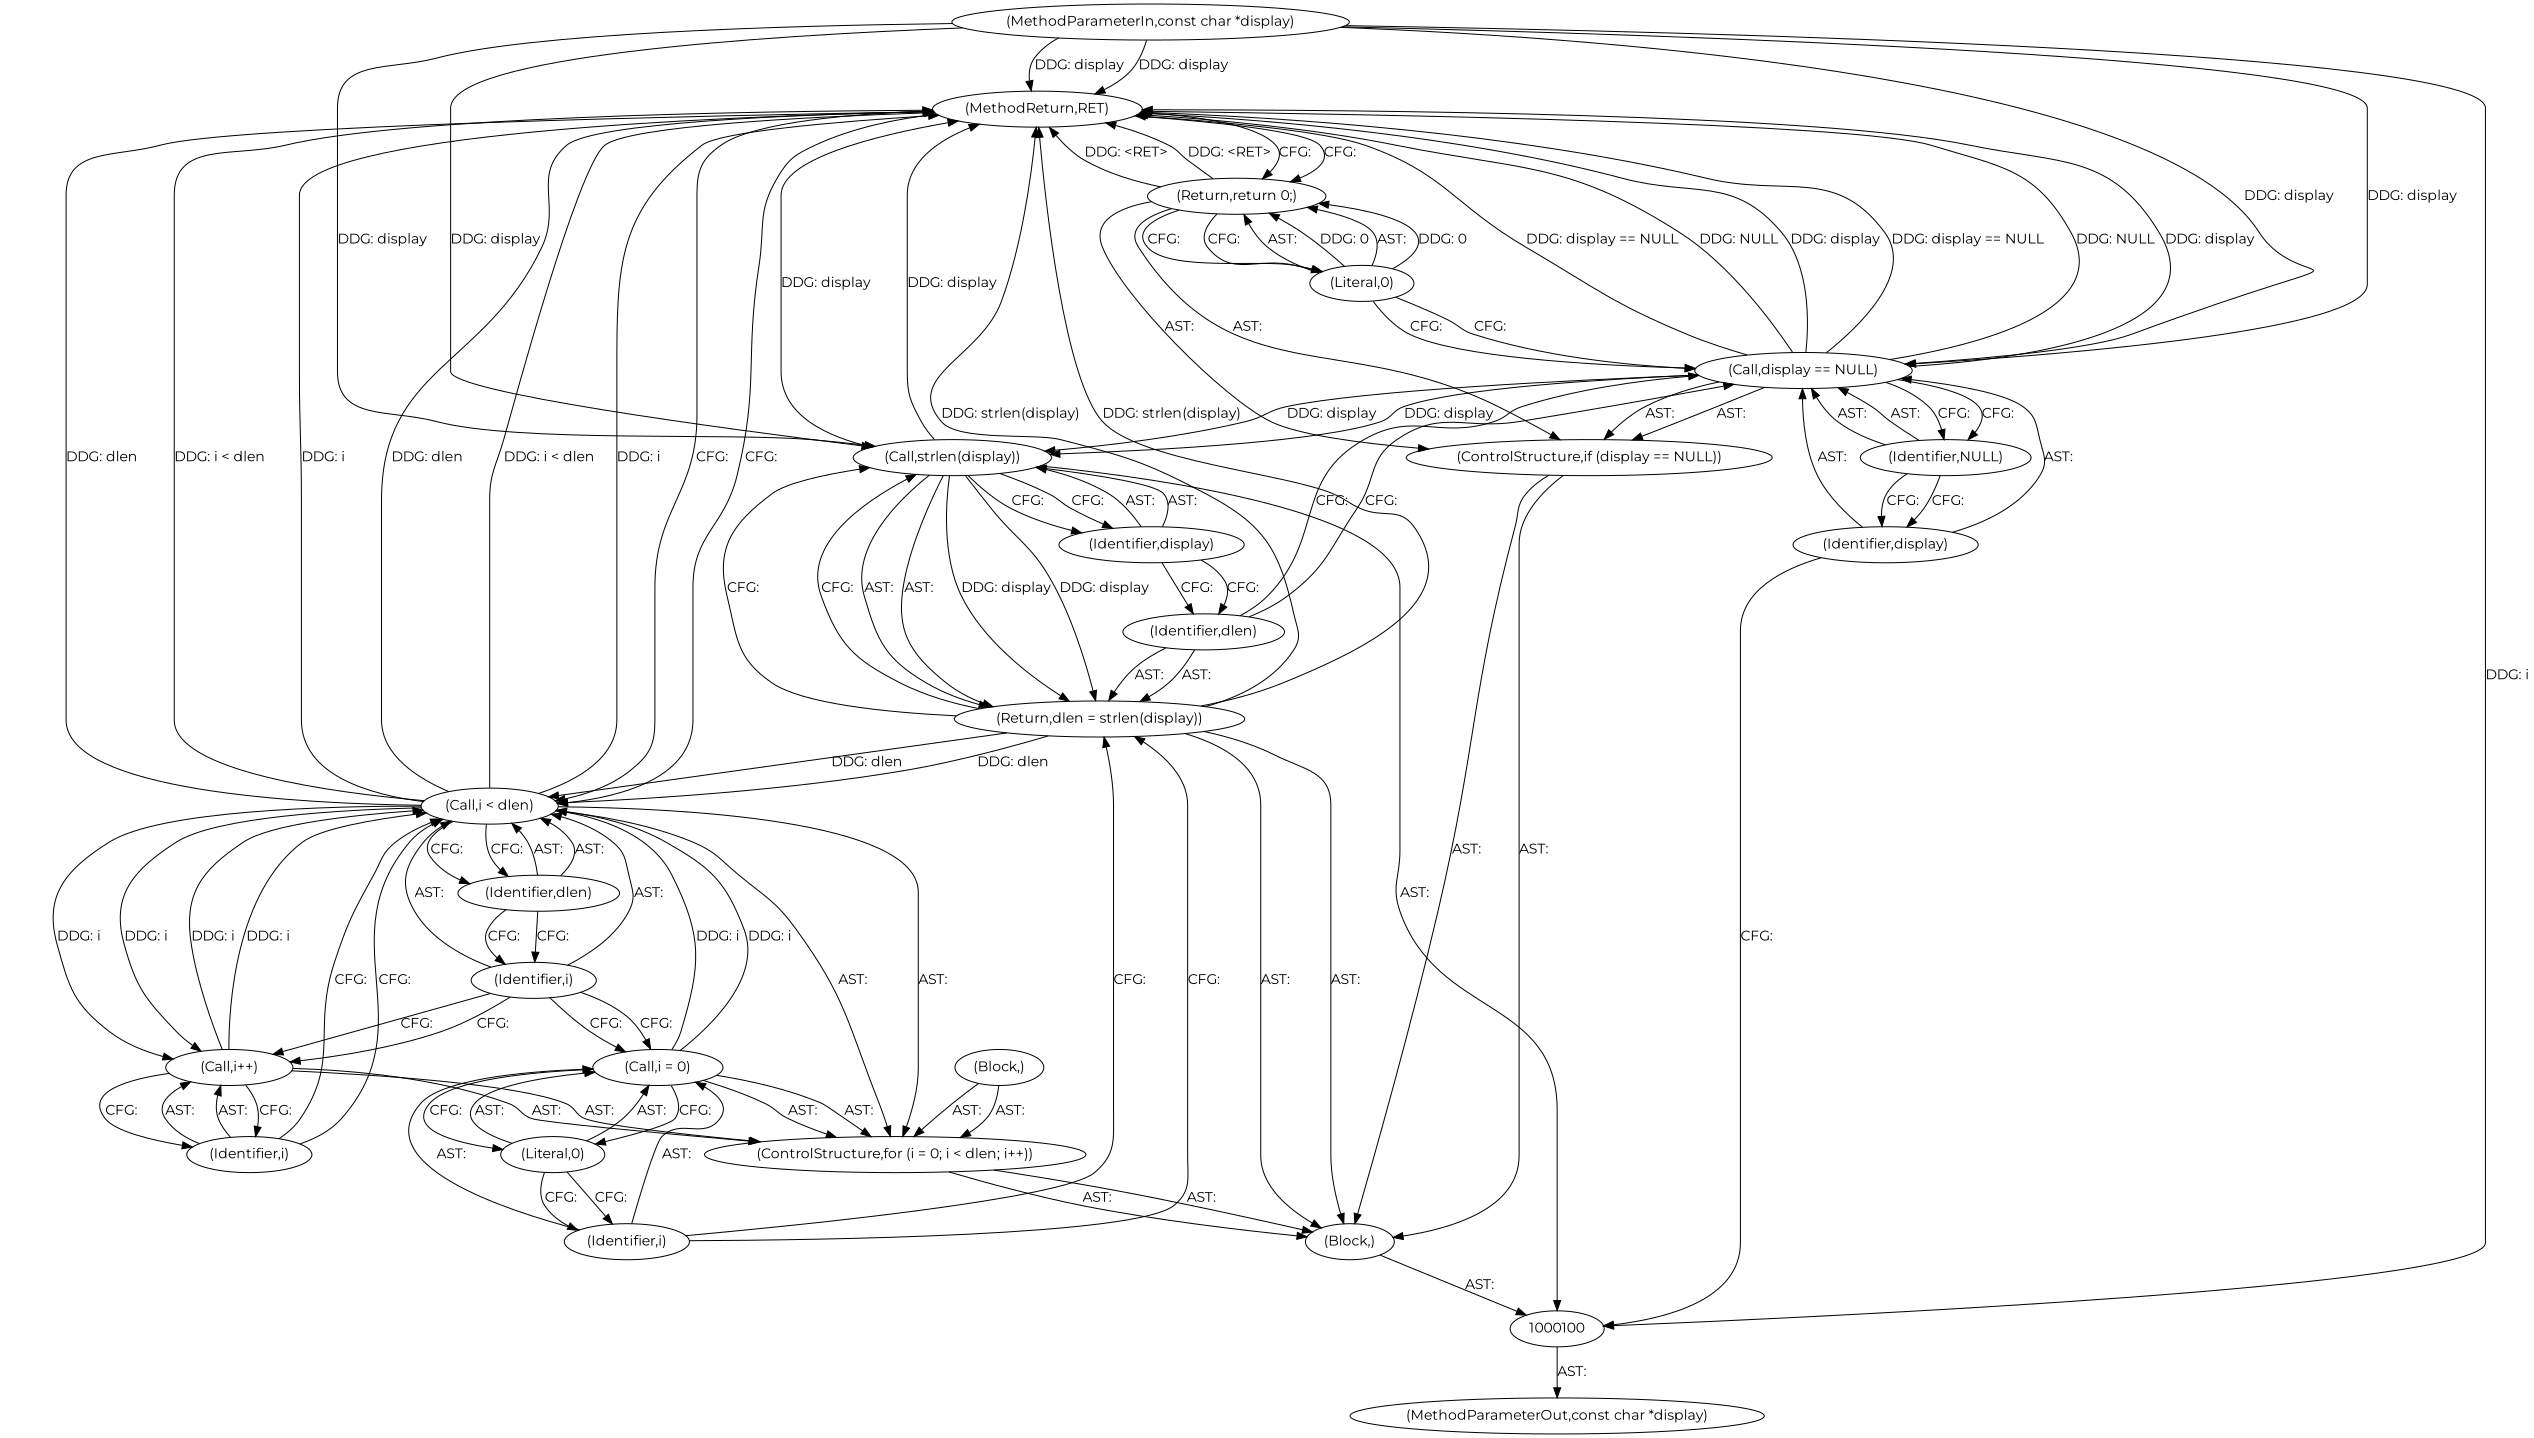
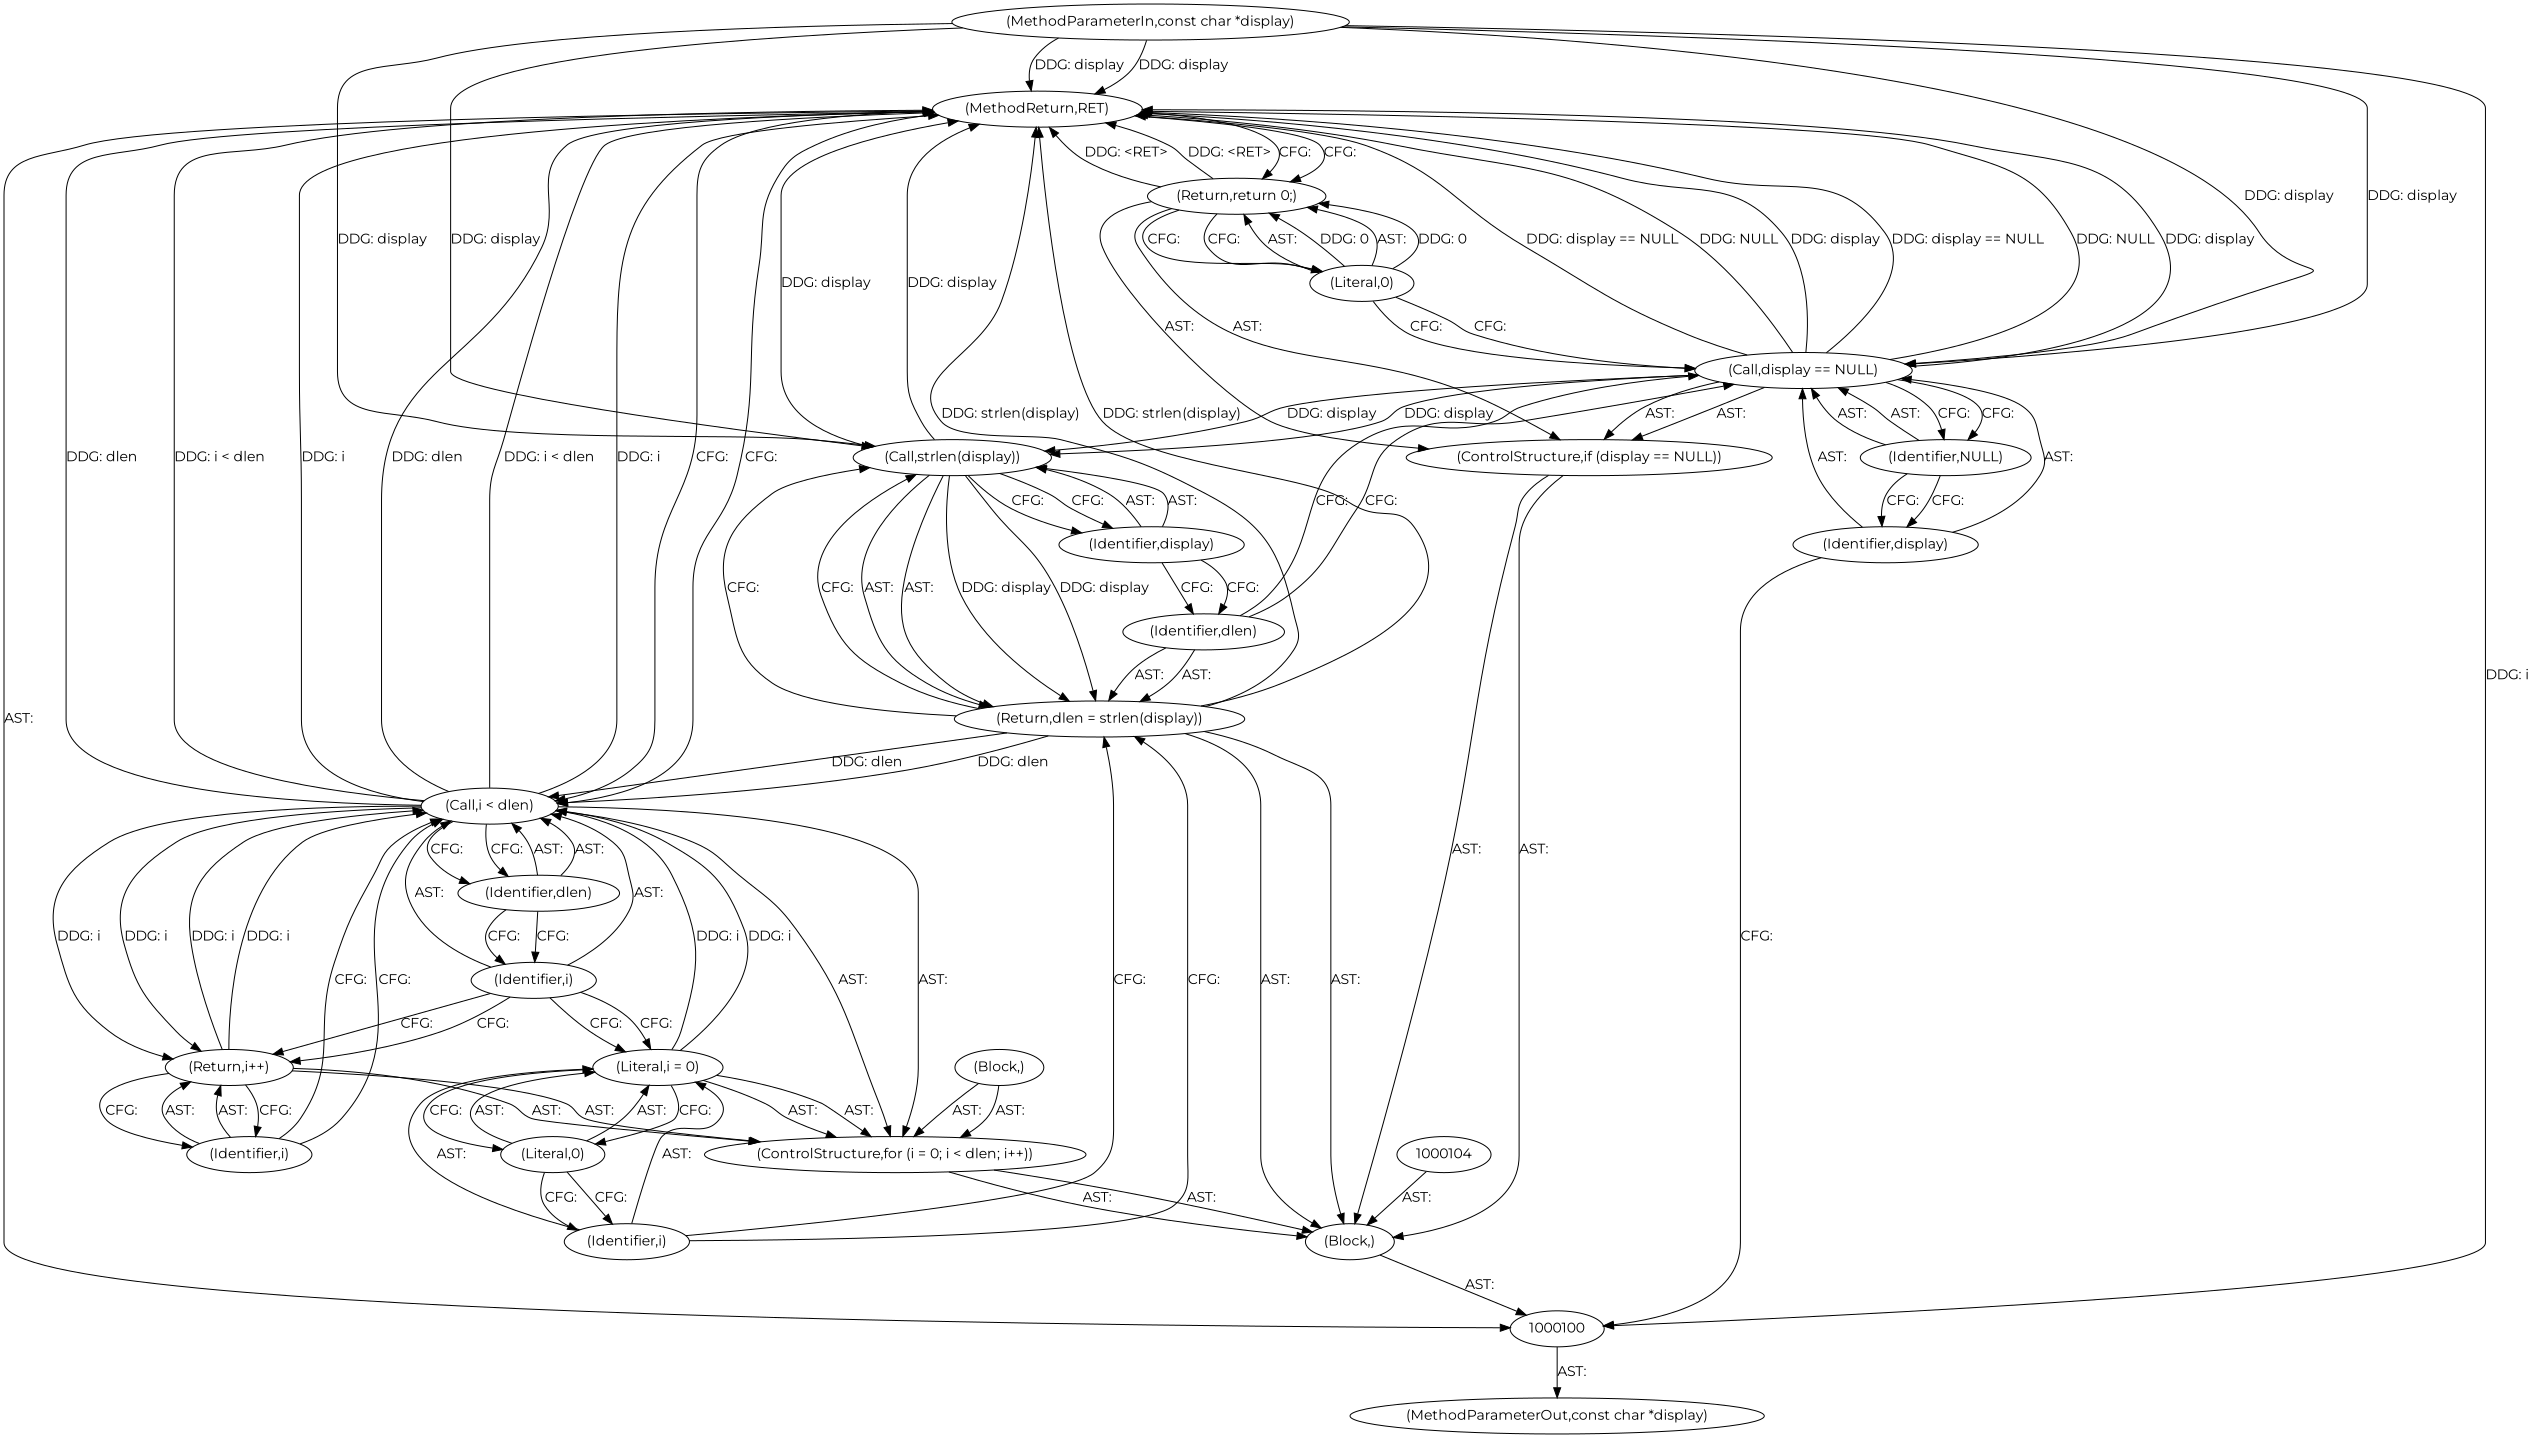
edge "(Call,strlen(display))" -> "1000100": now "(MethodReturn,RET)" -> "1000100"
node "(Call,i++)": label "(Call,i++)" -> "(Return,i++)"
node "(Call,i = 0)": label "(Call,i = 0)" -> "(Literal,i = 0)"
node "1000104": added
